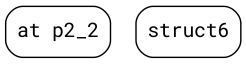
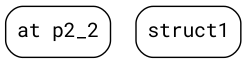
node "struct6": label "struct6" -> "struct1"
